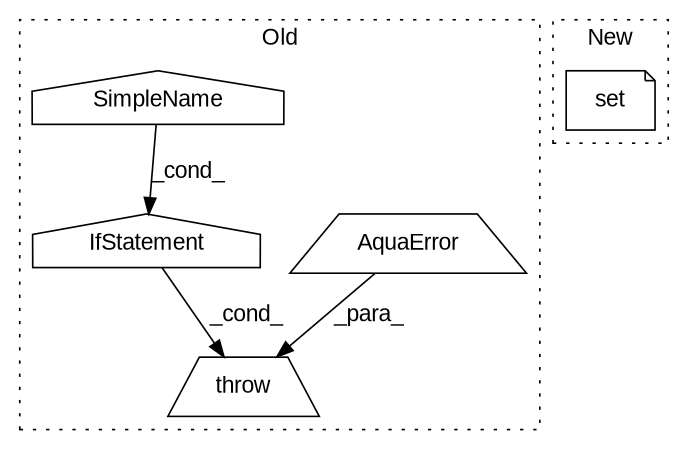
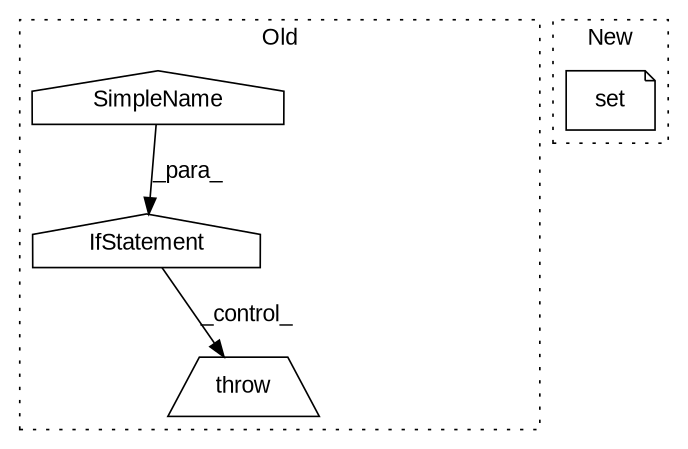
edge "SimpleName" -> "IfStatement": label "_cond_" -> "_para_"
node "AquaError": removed
edge "IfStatement" -> "throw": label "_cond_" -> "_control_"
